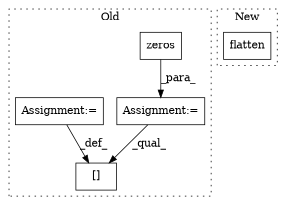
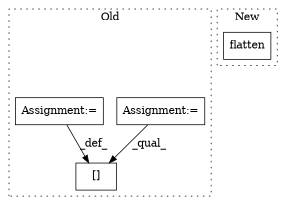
node "zeros": removed
